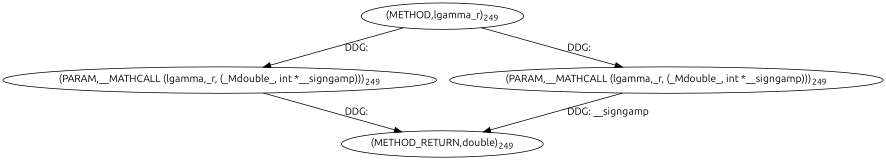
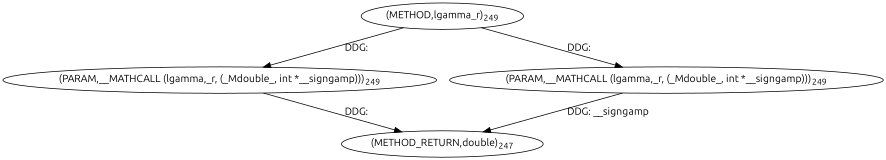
node "(METHOD_RETURN,double)": text "249" -> "247"
